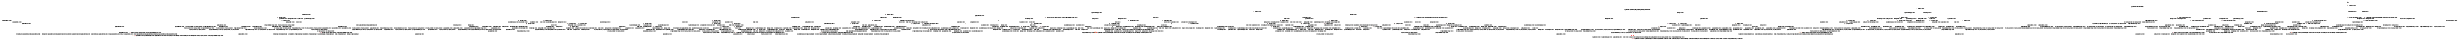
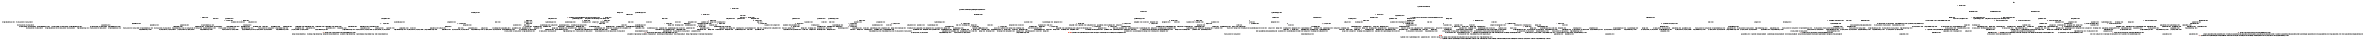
edge "s72" -> "s75": now "__start0" -> "s75"
edge "s11" -> "s26": reversed
